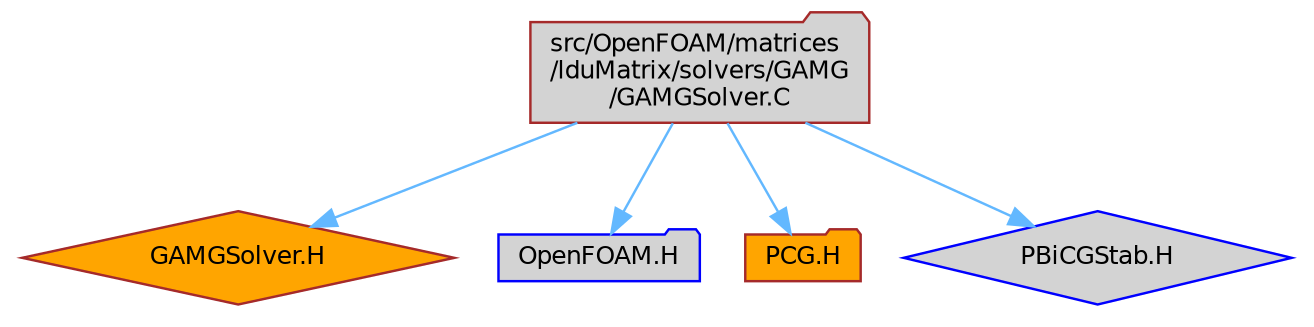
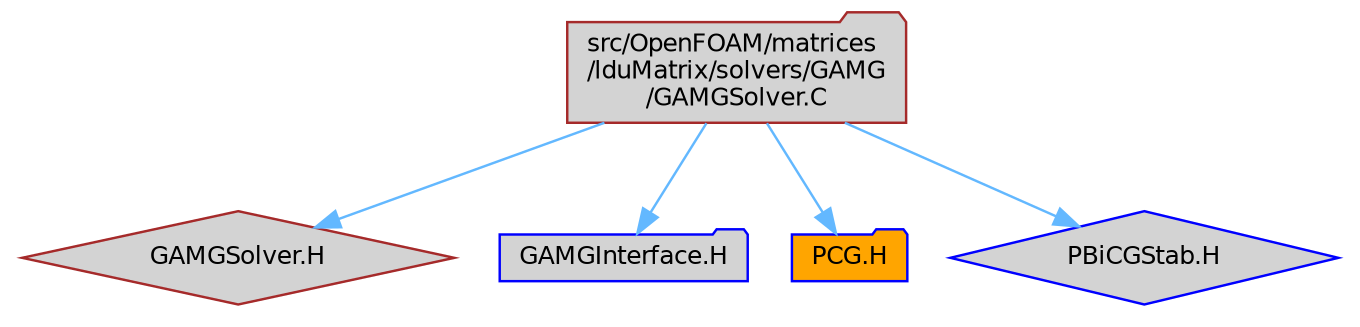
node "GAMGSolver.H": fillcolor orange -> lightgrey
node "OpenFOAM.H": label "OpenFOAM.H" -> "GAMGInterface.H"
node "PCG.H": color brown -> blue
